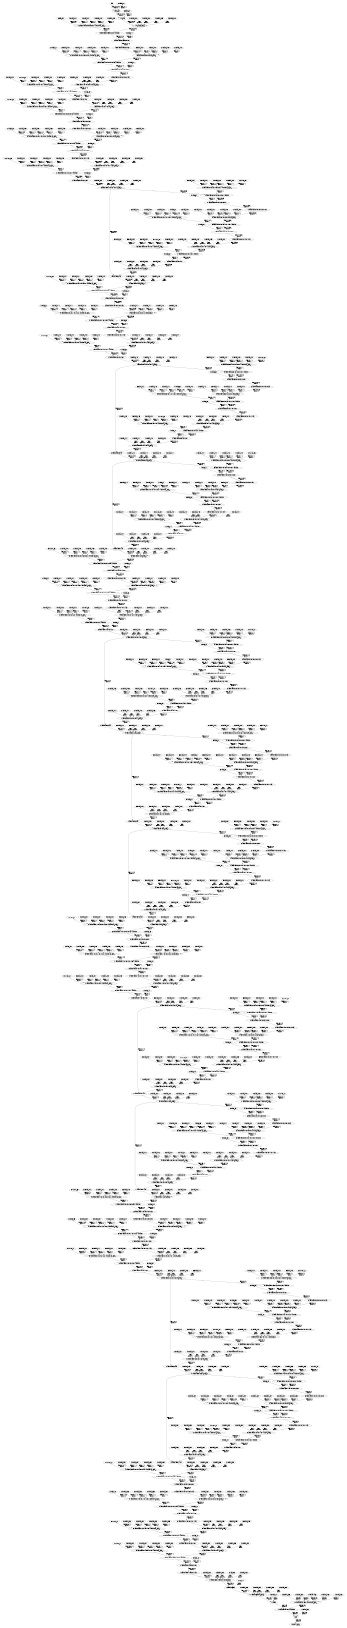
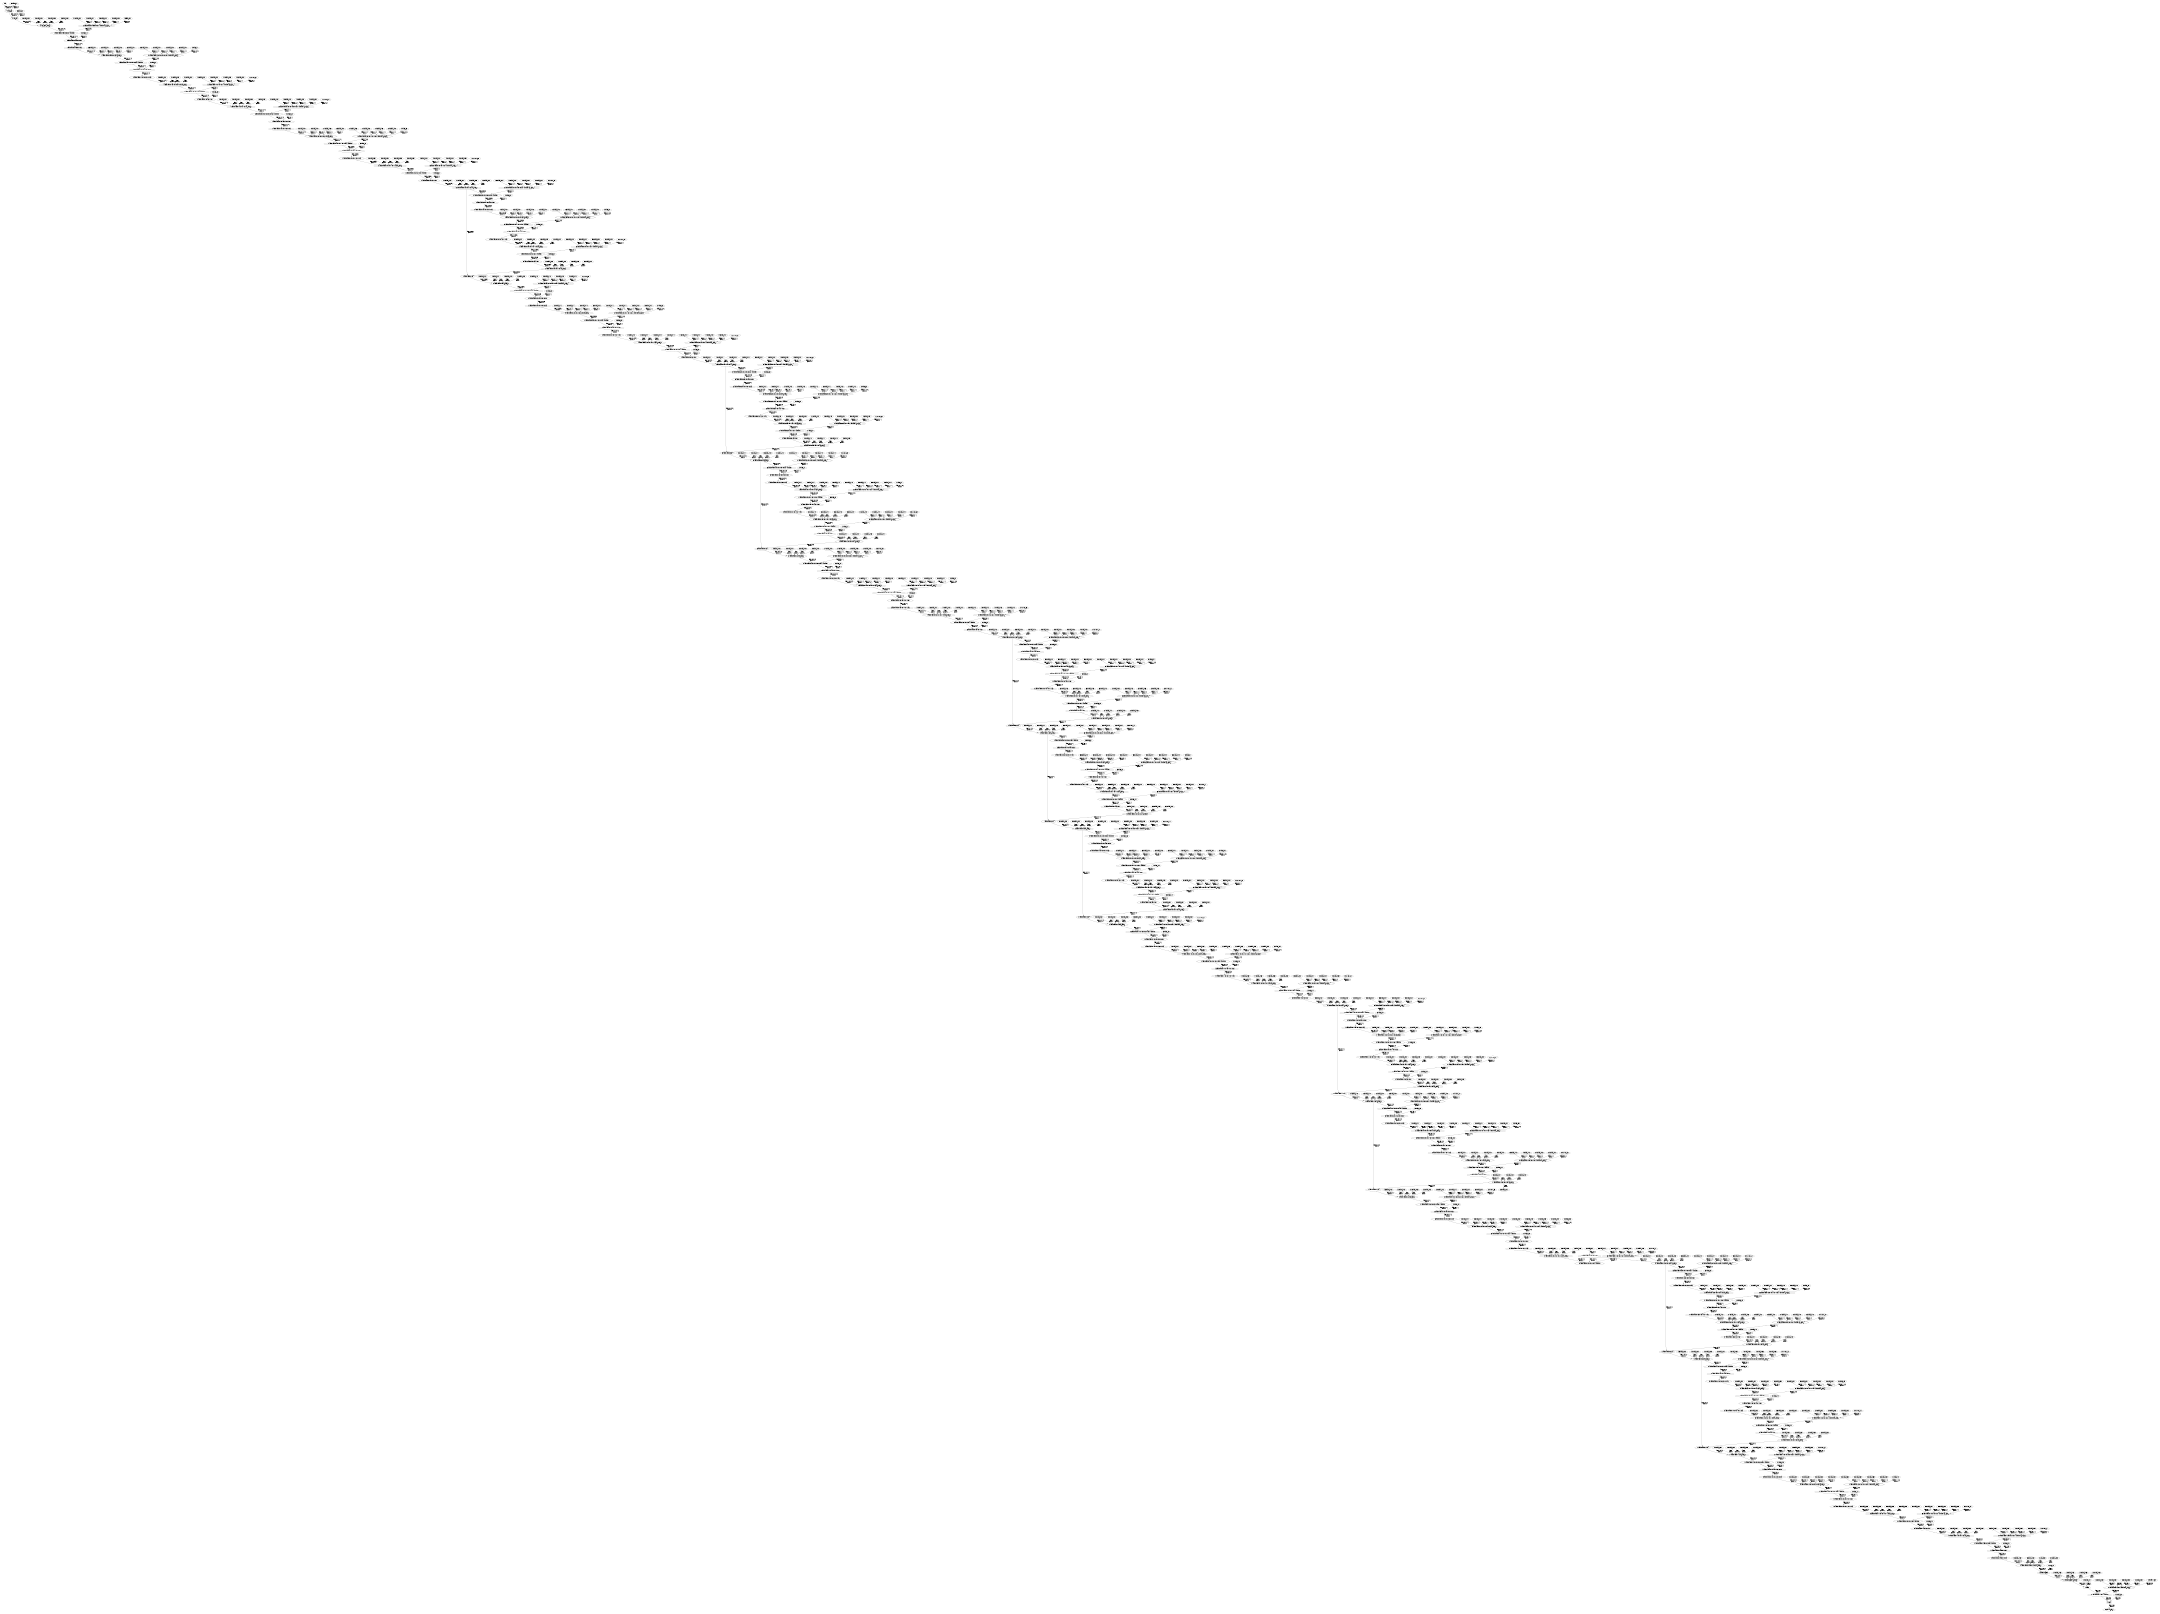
node "654 Constant_691184": added
node "609 Constant_691227": added
edge "389 Constant_691432" -> "171 /features/features.13/conv/conv.2/Conv/fq_output_0": reversed
edge "170 /features/features.14/conv/conv.2/Conv/WithoutBiases" -> "172 /features/features.14/conv/conv.2/Conv": reversed
